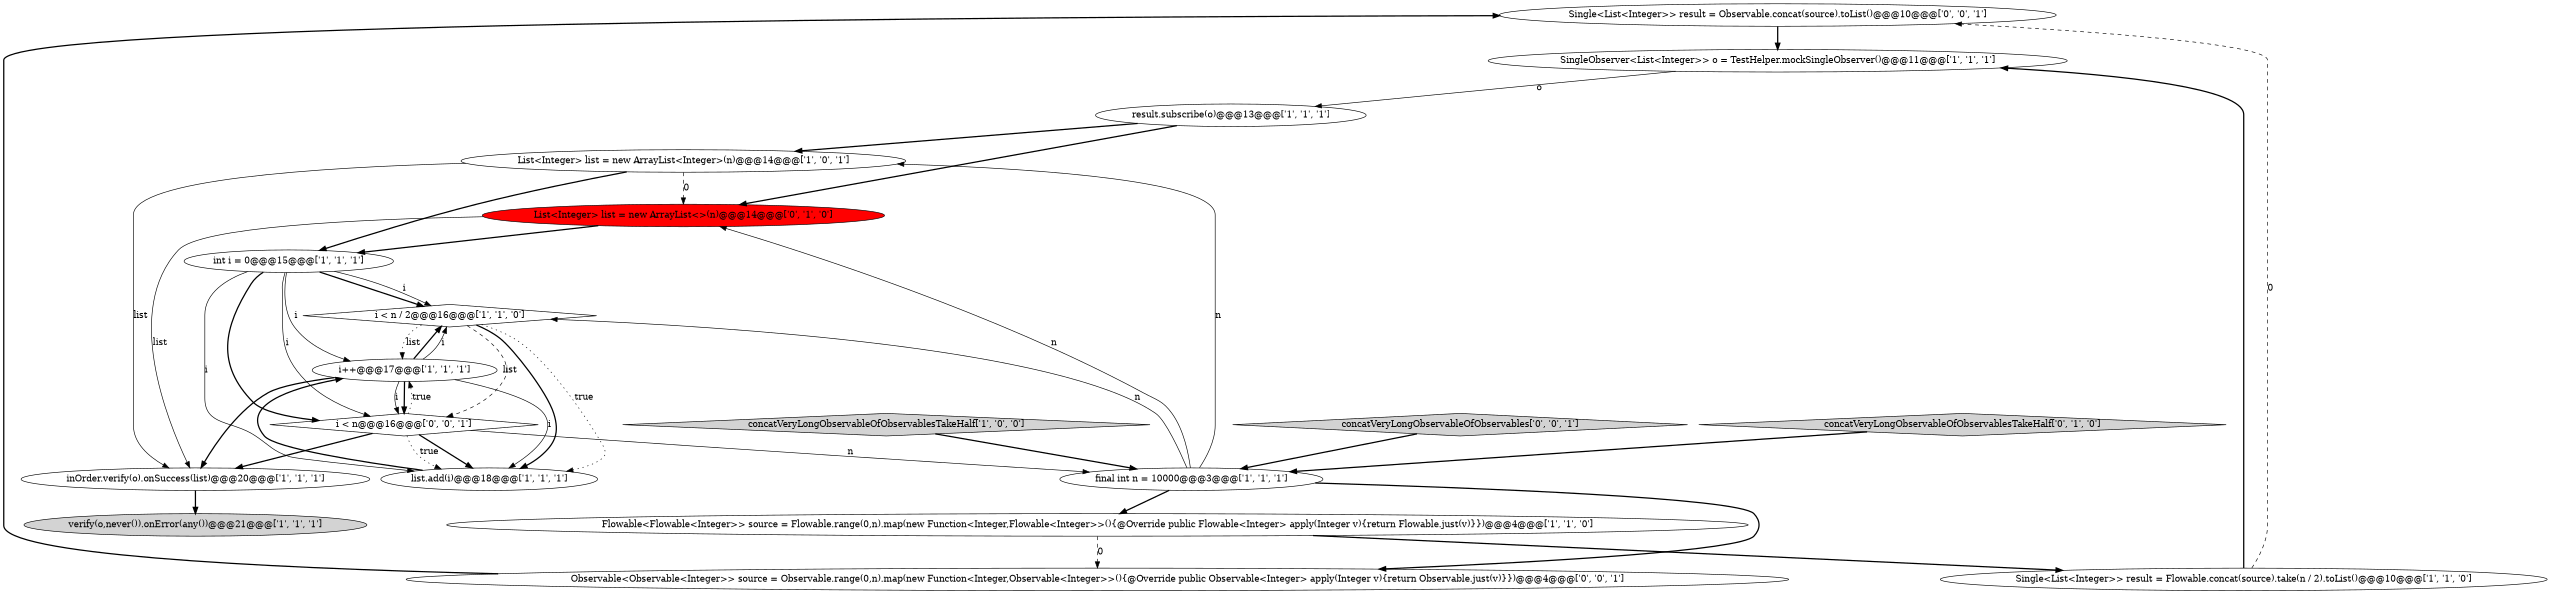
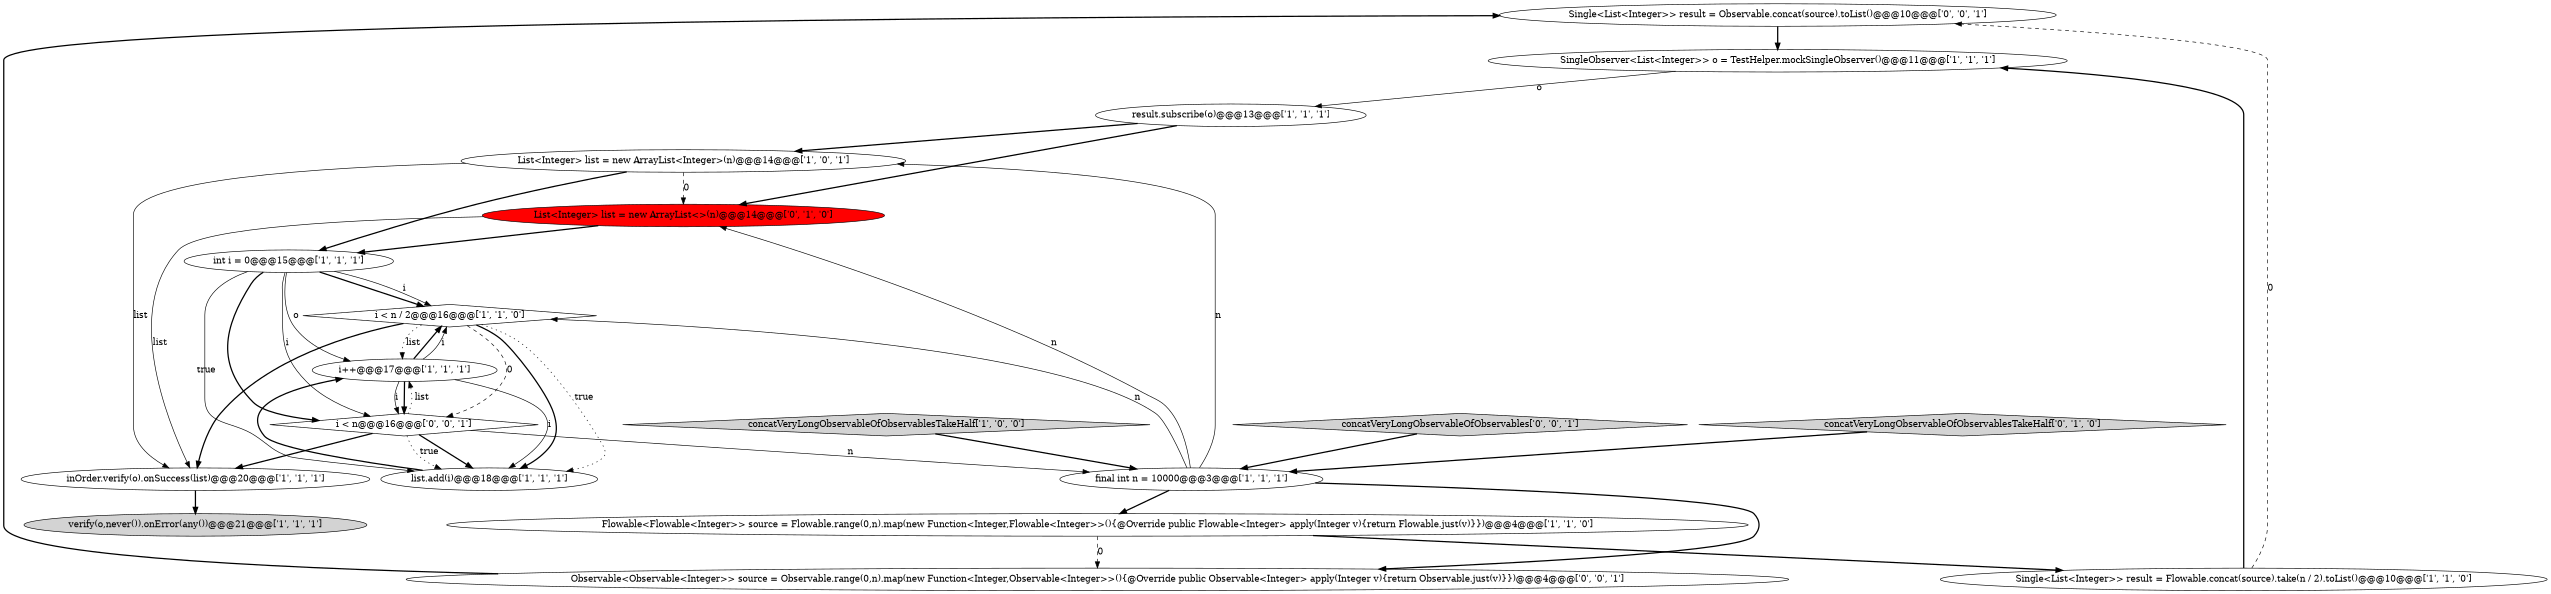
edge "int i = 0@@@15@@@['1', '1', '1']" -> "i++@@@17@@@['1', '1', '1']": label "i" -> "o"
edge "int i = 0@@@15@@@['1', '1', '1']" -> "list.add(i)@@@18@@@['1', '1', '1']": label "i" -> "true"
edge "i < n / 2@@@16@@@['1', '1', '0']" -> "i < n@@@16@@@['0', '0', '1']": label "list" -> "0"
edge "i < n@@@16@@@['0', '0', '1']" -> "i++@@@17@@@['1', '1', '1']": label "true" -> "list"
edge "i++@@@17@@@['1', '1', '1']" -> "inOrder.verify(o).onSuccess(list)@@@20@@@['1', '1', '1']": now "i < n / 2@@@16@@@['1', '1', '0']" -> "inOrder.verify(o).onSuccess(list)@@@20@@@['1', '1', '1']"
